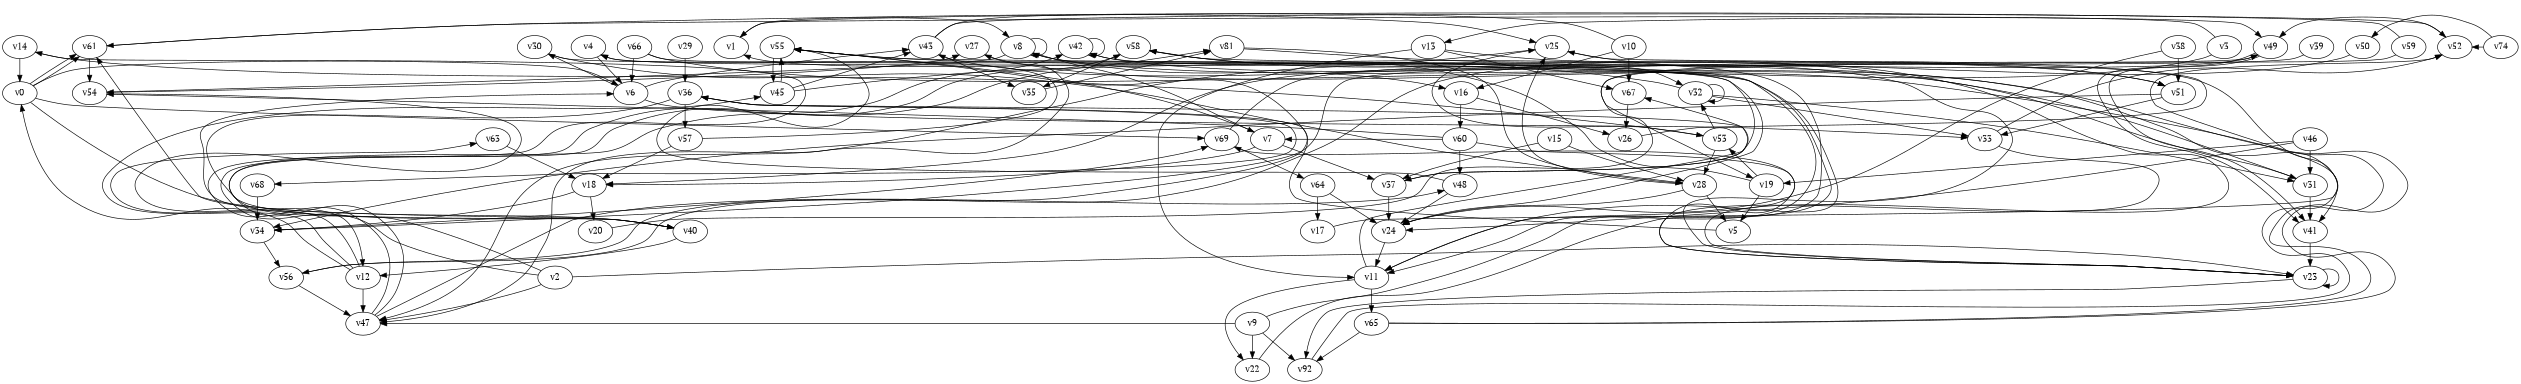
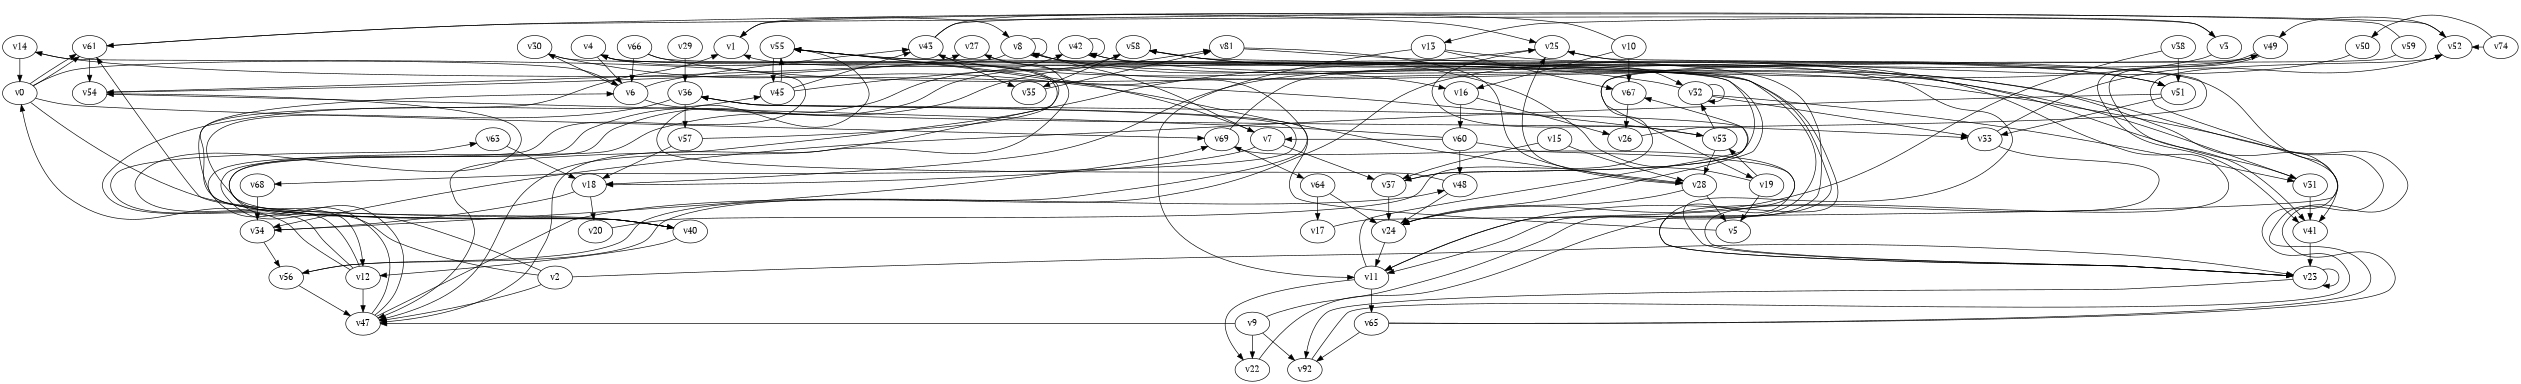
edge "v61" -> "v49": now "v61" -> "v3"
node "v39": removed
edge "v40" -> "v1": added
node "v46": removed
edge "v4" -> "v47": added
